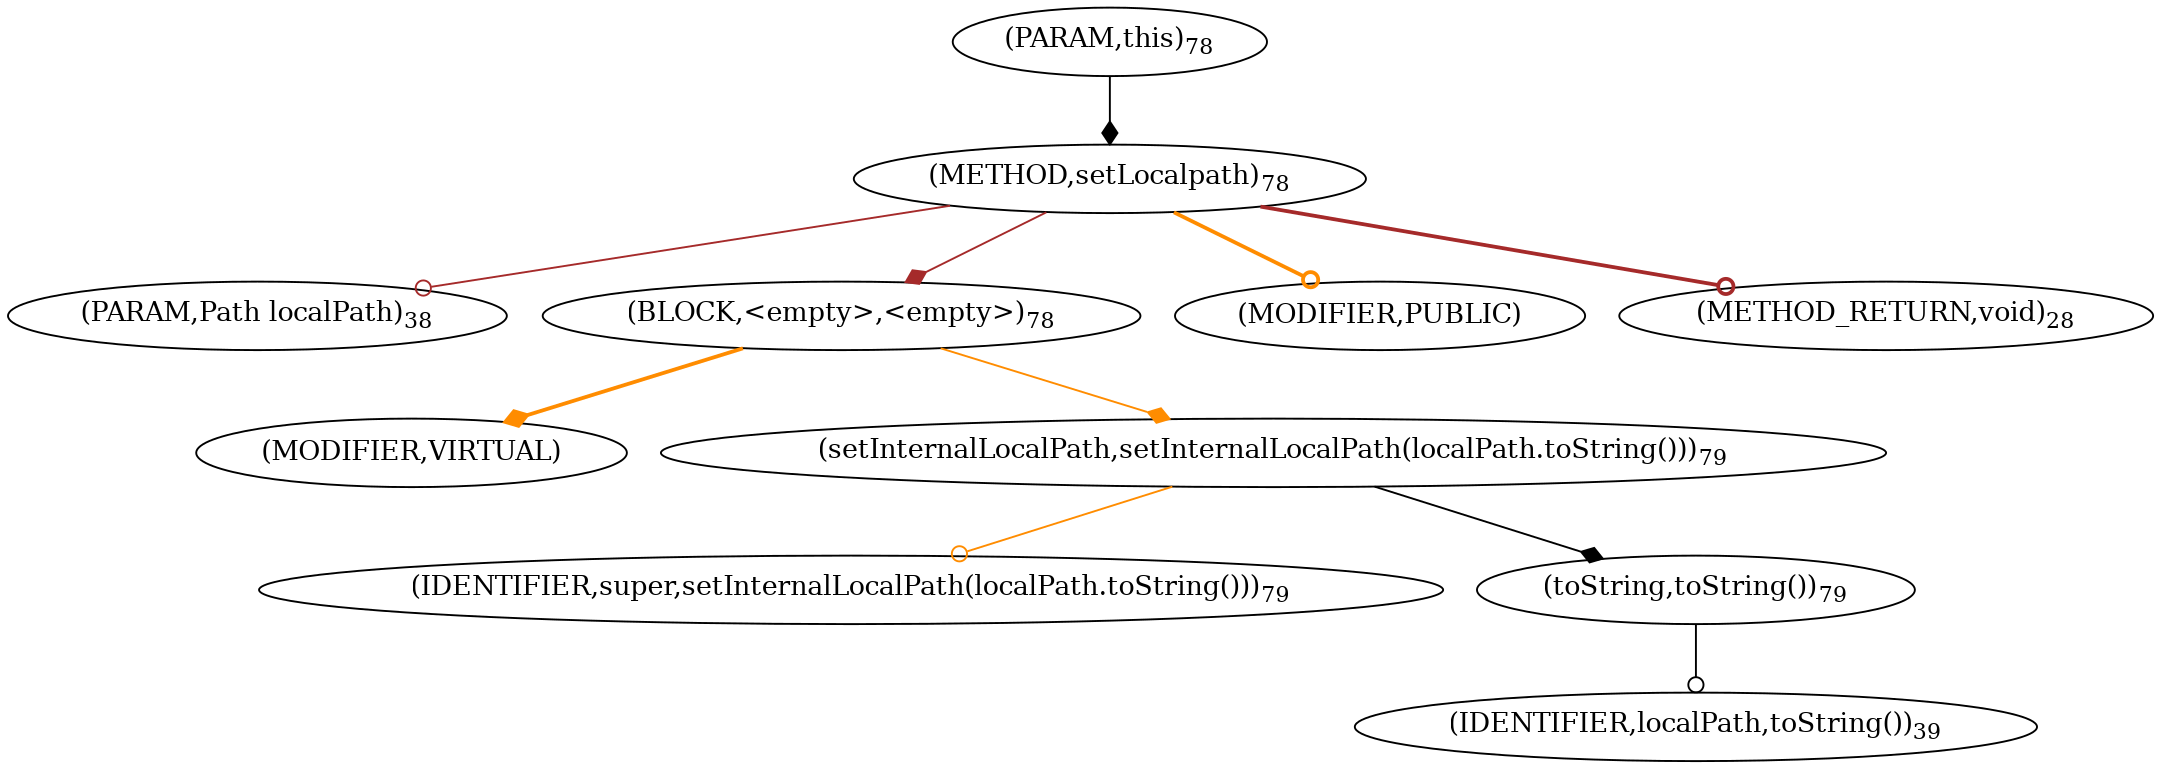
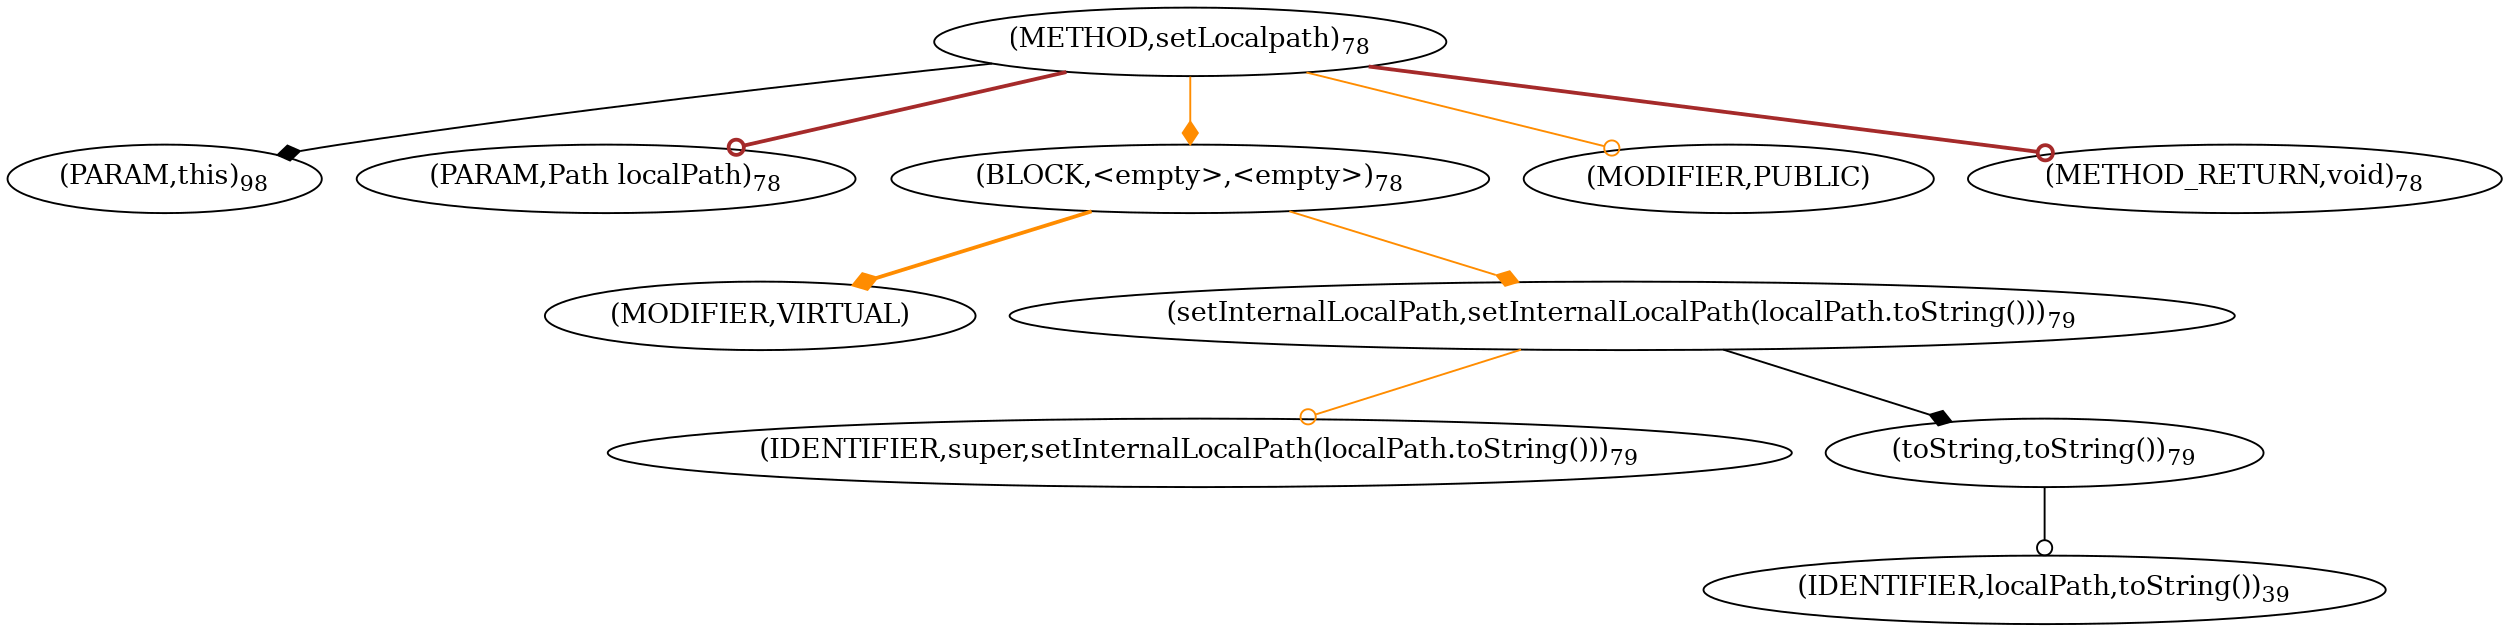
node "(PARAM,this)": text "78" -> "98"
edge "(PARAM,this)" -> "(METHOD,setLocalpath)": reversed
edge "(METHOD,setLocalpath)" -> "(BLOCK,<empty>,<empty>)": color brown -> darkorange
edge "(METHOD,setLocalpath)" -> "(MODIFIER,PUBLIC)": style bold -> solid
edge "(METHOD,setLocalpath)" -> "(PARAM,Path localPath)": style solid -> bold
node "(PARAM,Path localPath)": text "38" -> "78"
node "(METHOD_RETURN,void)": text "28" -> "78"
